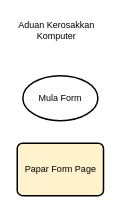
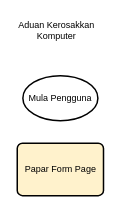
node "Mula Form": label "Mula Form" -> "Mula Pengguna"
